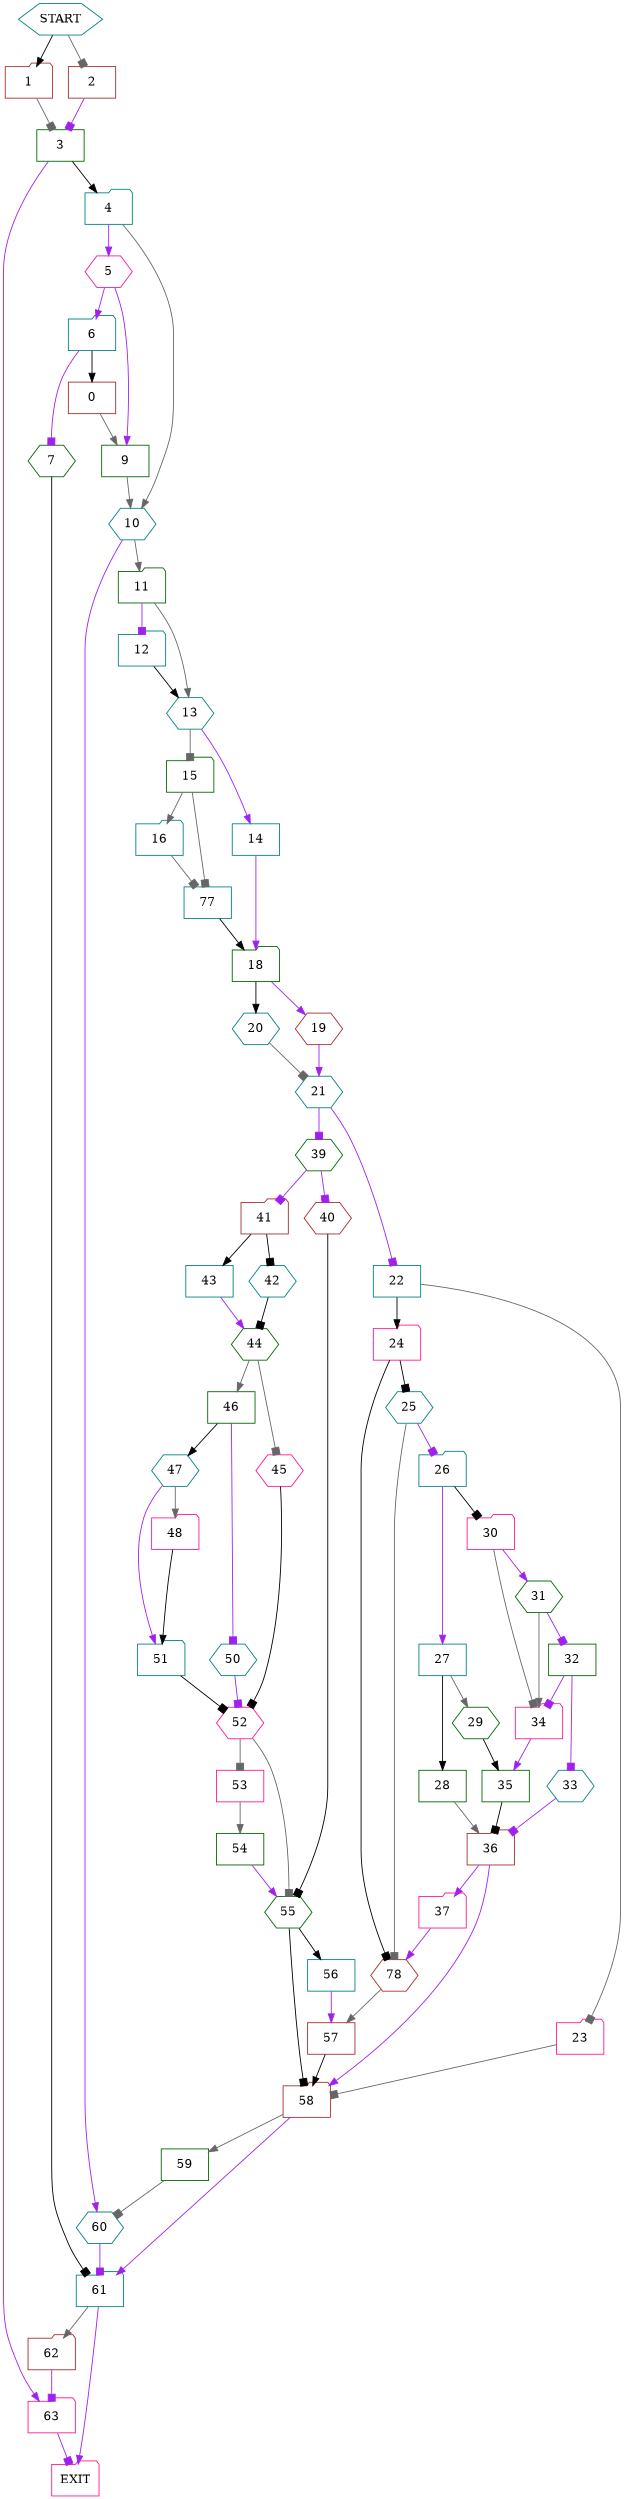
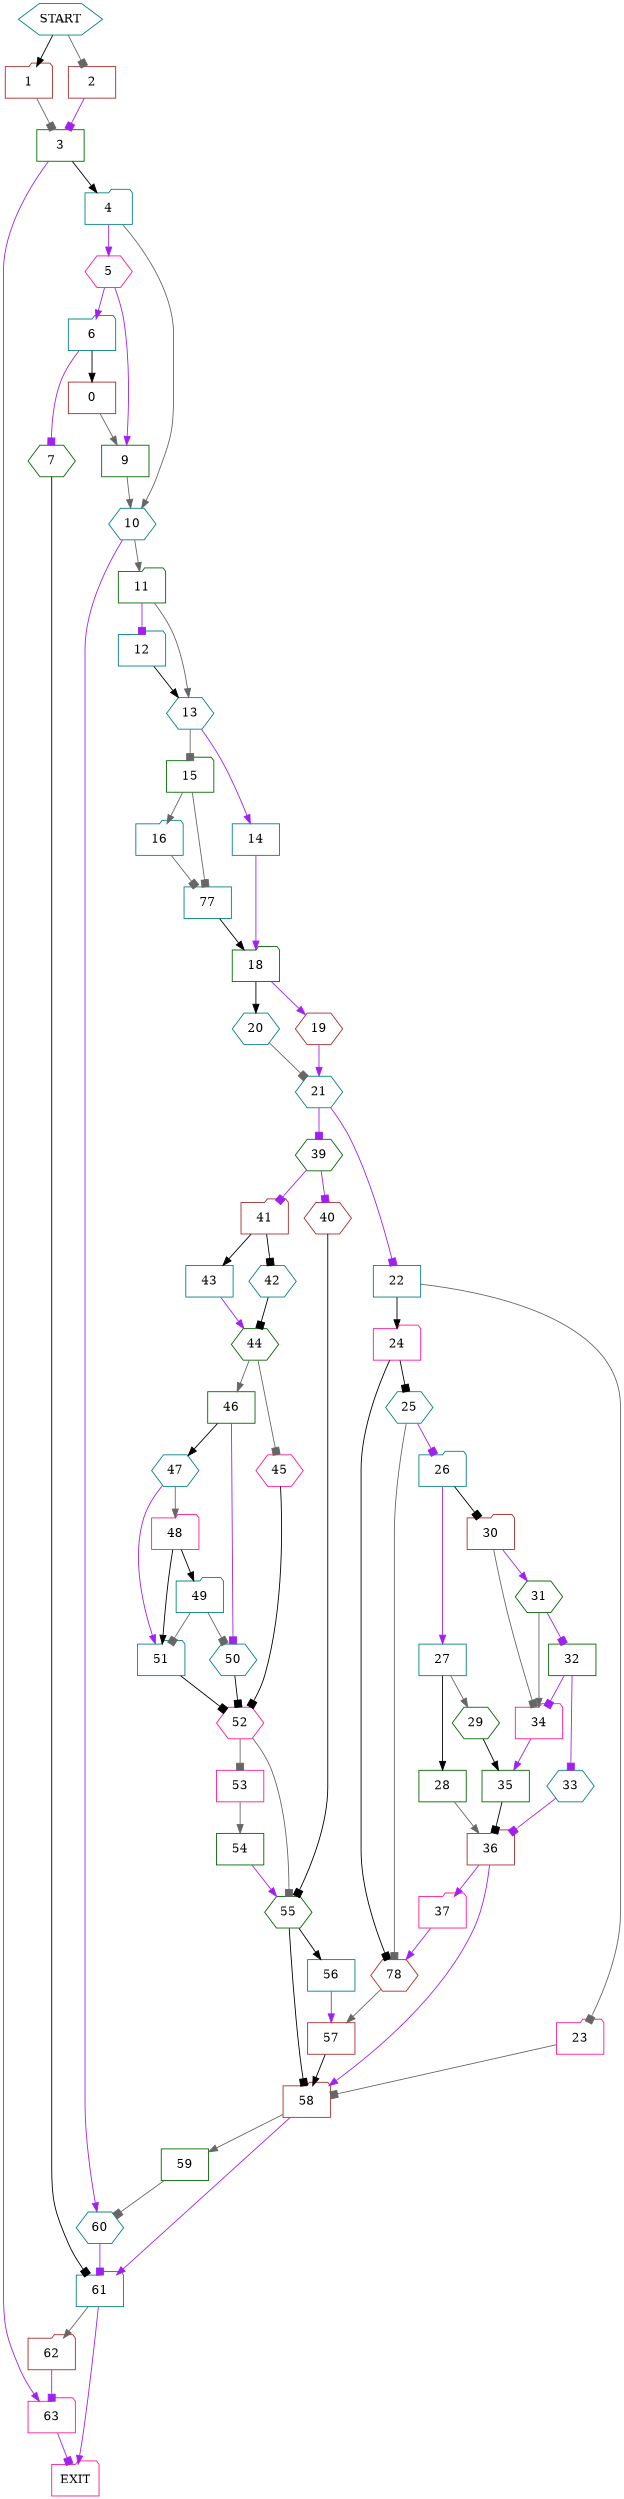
node "30": color deeppink -> brown
node "49": added
edge "50" -> "52": color purple -> black
